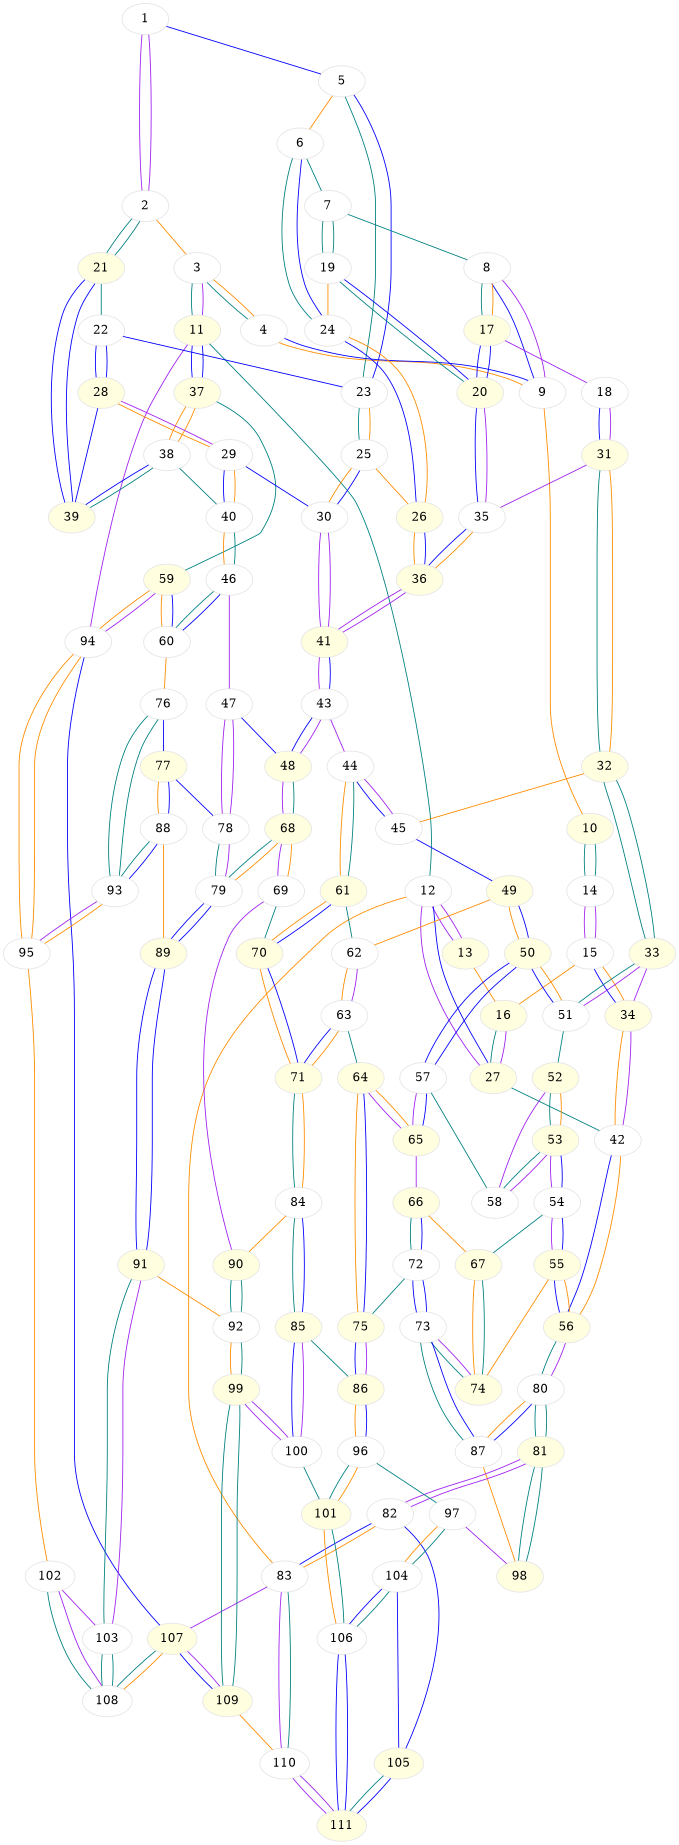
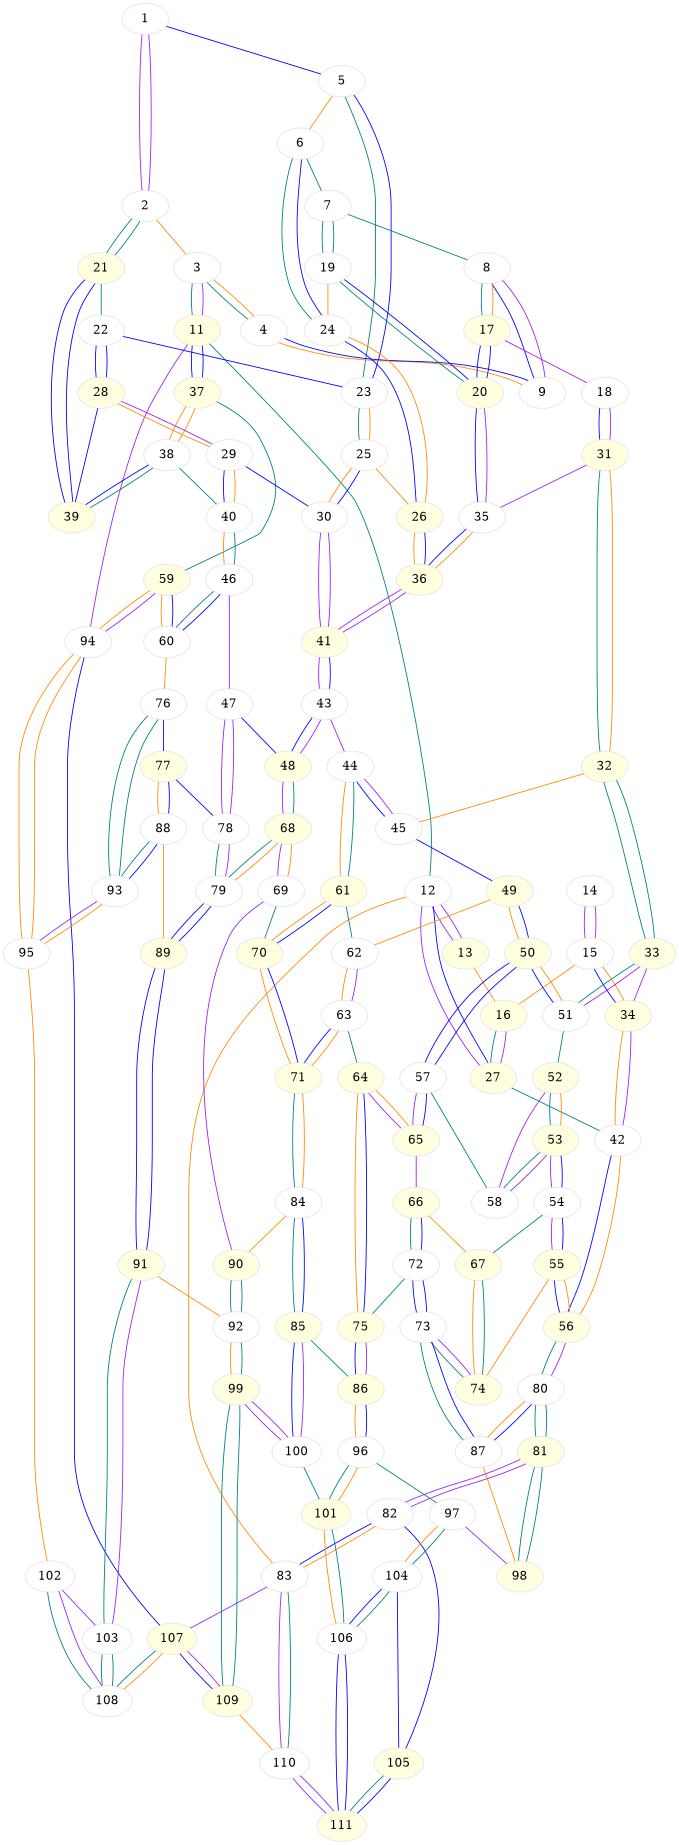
node "10": removed
